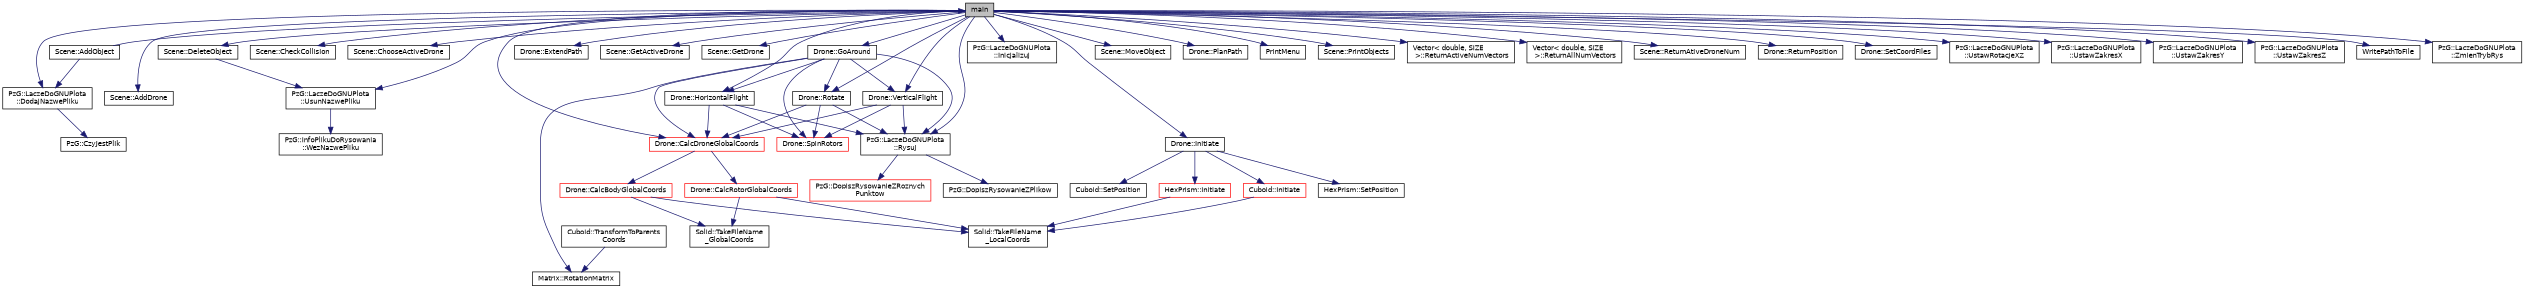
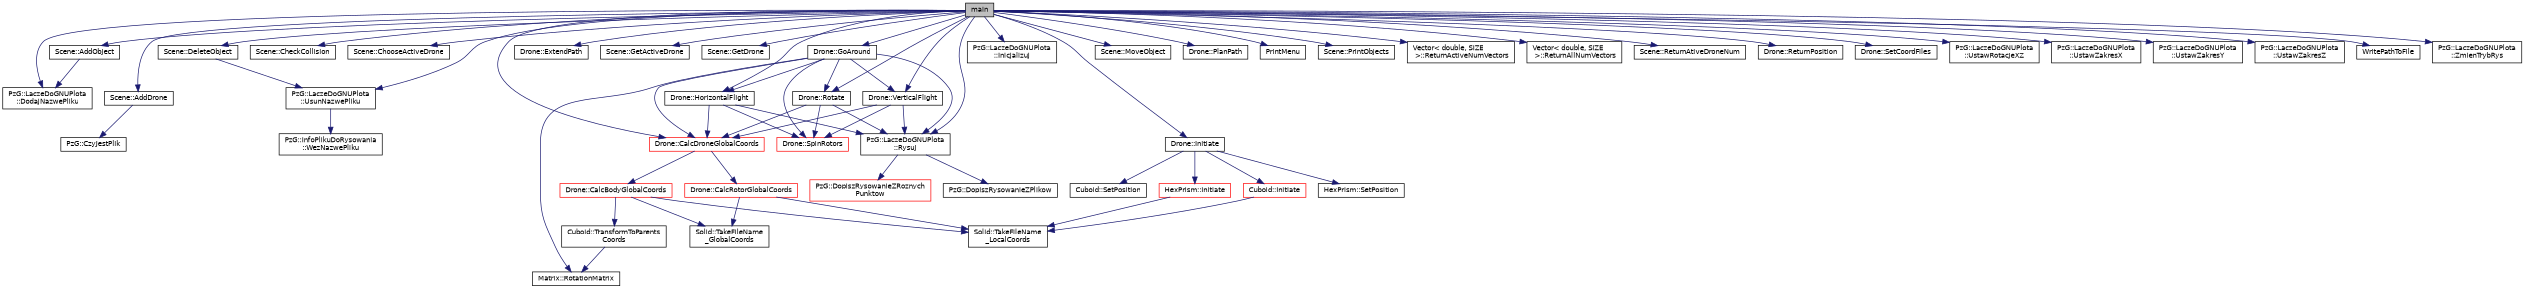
edge "Scene::AddObject" -> "main": reversed
edge "PzG::LaczeDoGNUPlota ::DodajNazwePliku" -> "PzG::CzyJestPlik": now "Scene::AddDrone" -> "PzG::CzyJestPlik"
edge "Drone::CalcBodyGlobalCoords" -> "Cuboid::TransformToParents Coords": added
